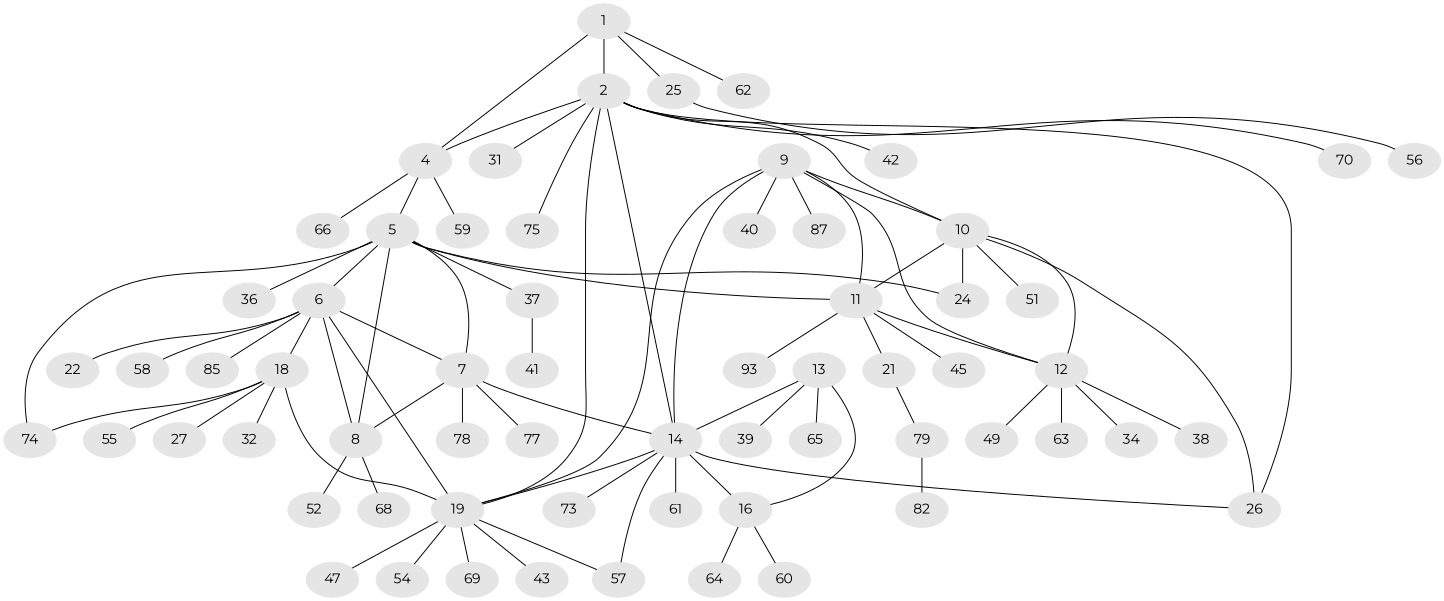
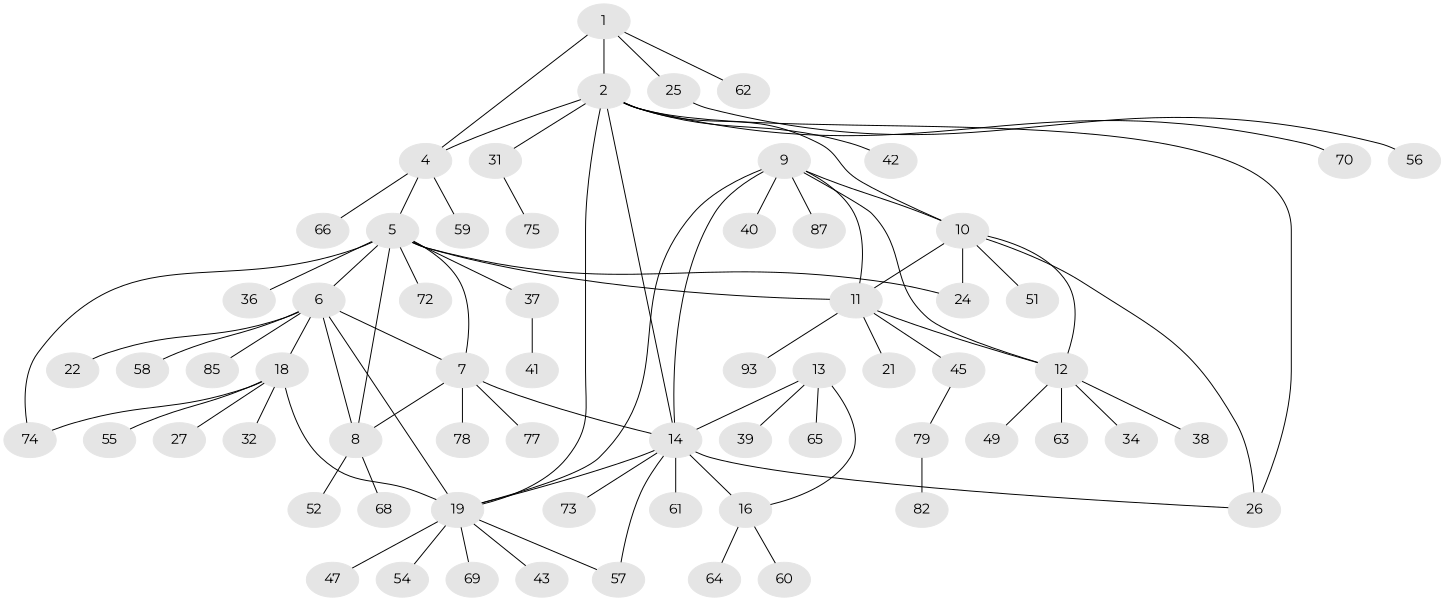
edge "2" -- "75": now "31" -- "75"
node "72": added
edge "21" -- "79": now "45" -- "79"
